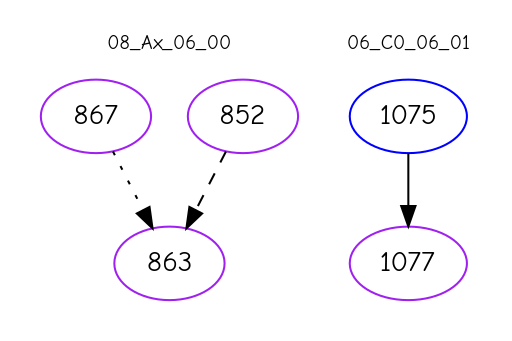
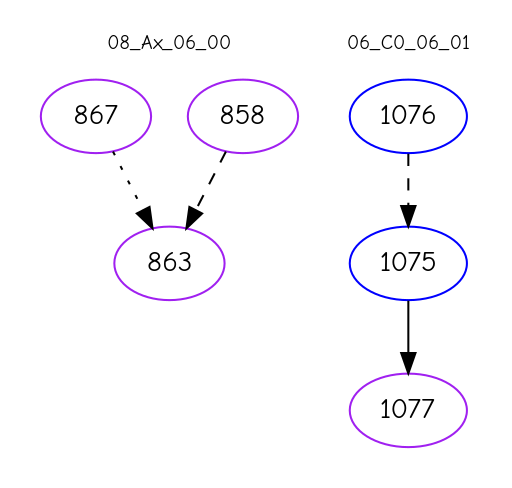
node "852": label "852" -> "858"
node "1076": added
